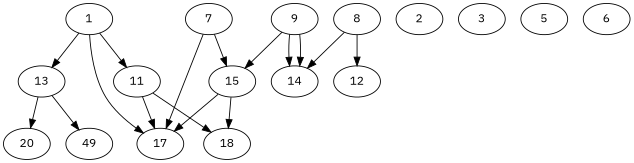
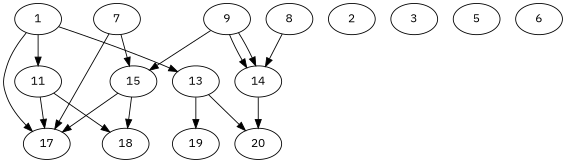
node "12": removed
edge "14" -> "20": added
node "49": label "49" -> "19"
